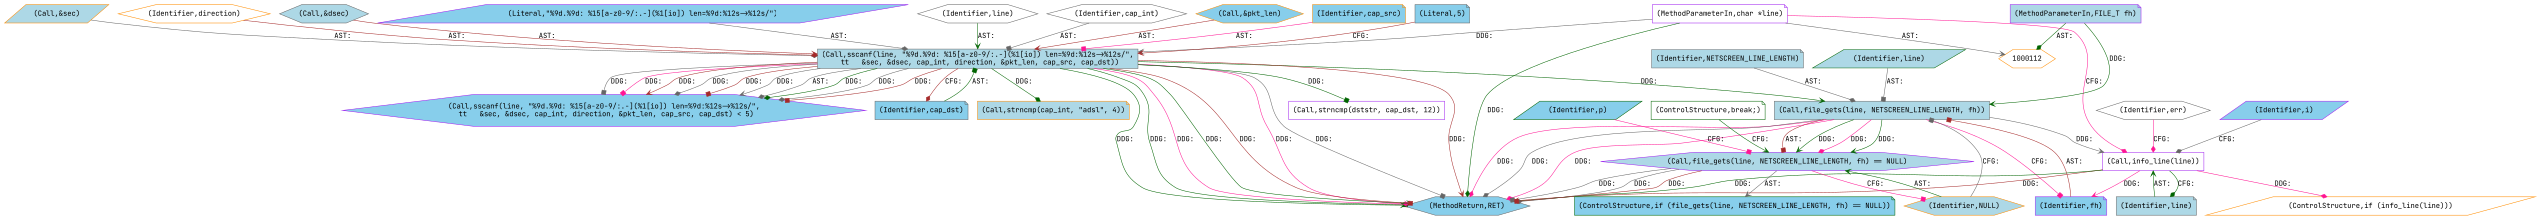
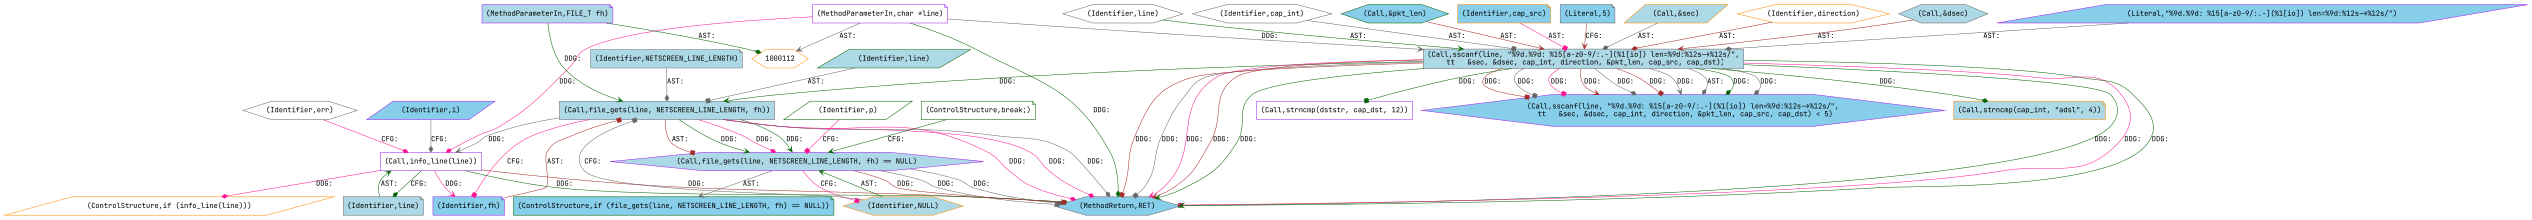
node "(Call,&pkt_len)": color darkorange -> darkgreen
edge "(MethodParameterIn,char *line)" -> "(Call,info_line(line))": label "CFG: " -> "DDG: "
node "(Identifier,cap_dst)": removed
node "(Identifier,p)": fillcolor skyblue -> white
